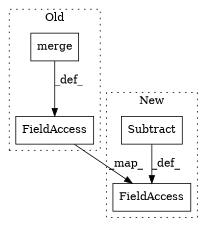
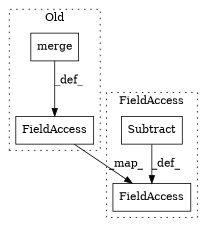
cluster "New": label "New" -> "FieldAccess"
